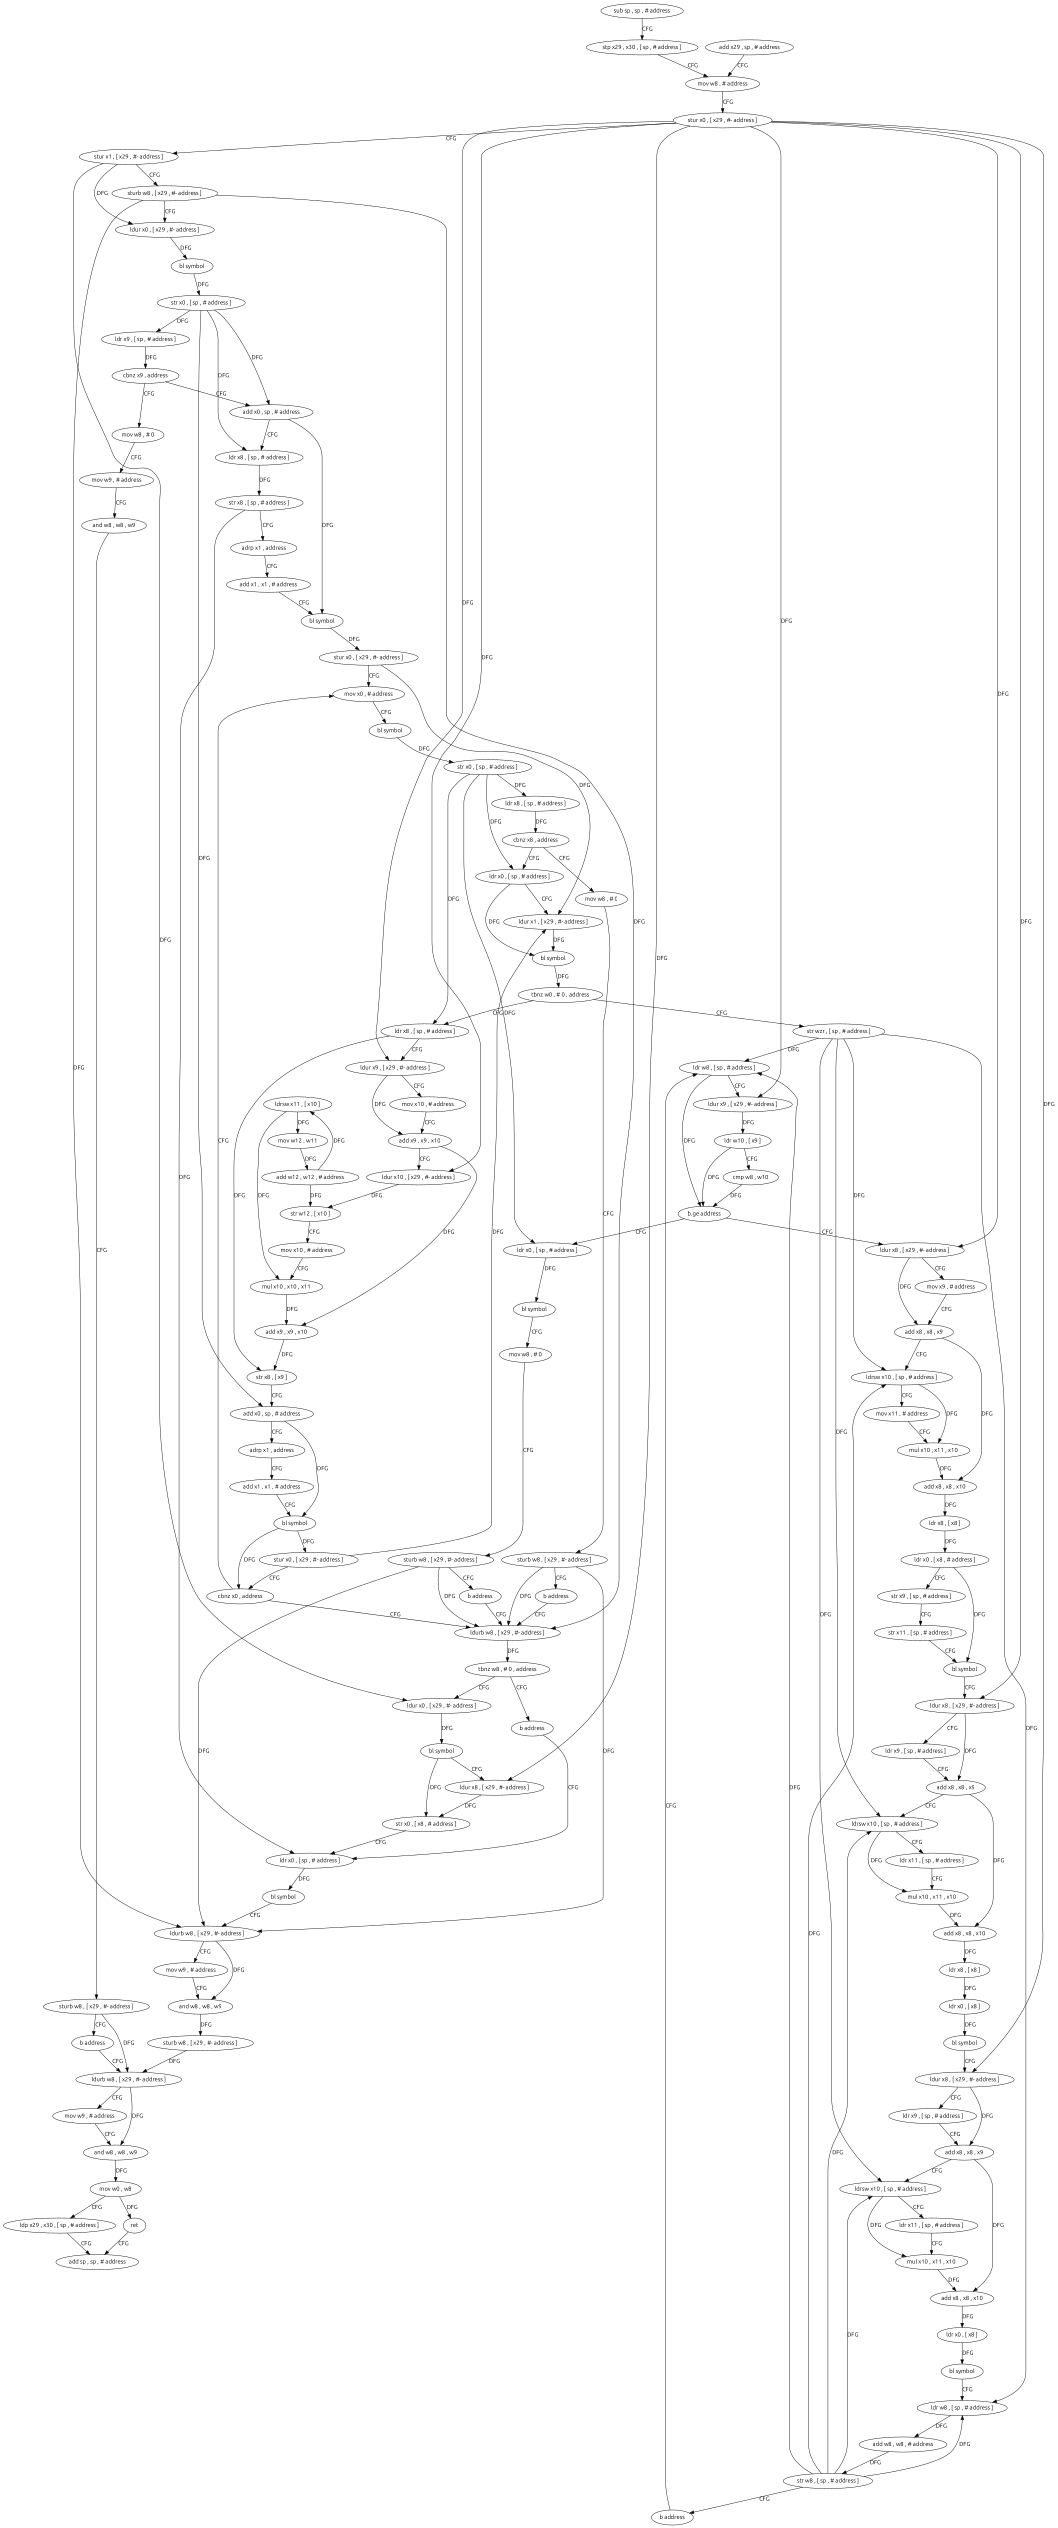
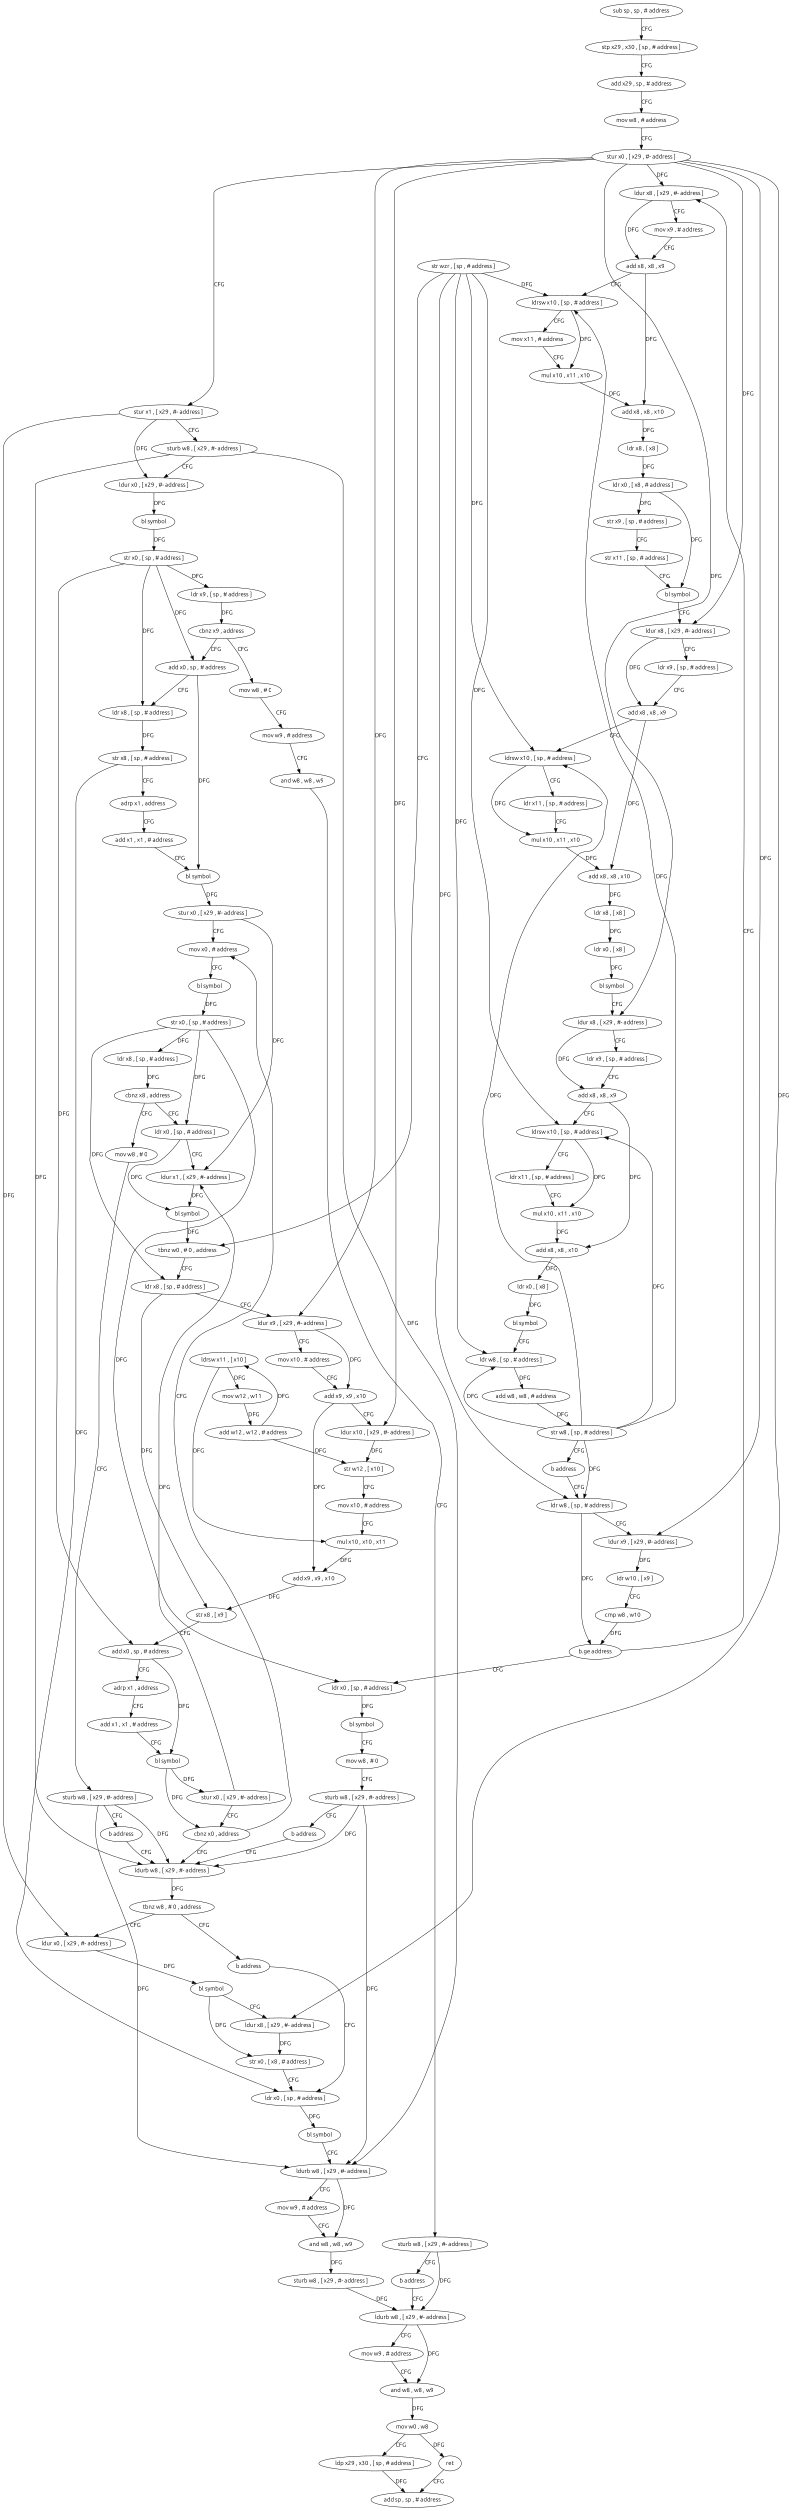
edge "stp x29 , x30 , [ sp , # address ]" -> "mov w8 , # address": now "stp x29 , x30 , [ sp , # address ]" -> "add x29 , sp , # address"
edge "tbnz w0 , # 0 , address" -> "str wzr , [ sp , # address ]": reversed
edge "ldr w10 , [ x9 ]" -> "b.ge address": removed, label "DFG"
edge "ldr x0 , [ x8 , # address ]" -> "str x9 , [ sp , # address ]": label "CFG" -> "DFG"
edge "ldp x29 , x30 , [ sp , # address ]" -> "add sp , sp , # address": label "CFG" -> "DFG"
